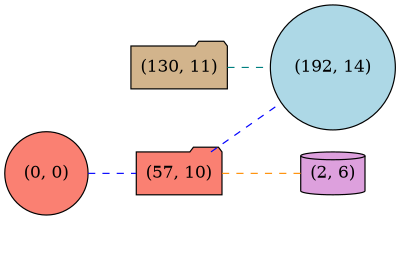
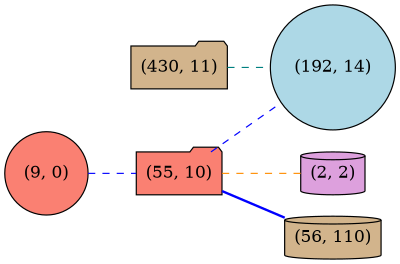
node "(130, 11)": label "(130, 11)" -> "(430, 11)"
node "(0, 0)": label "(0, 0)" -> "(9, 0)"
node "(57, 10)": label "(57, 10)" -> "(55, 10)"
node "(2, 6)": label "(2, 6)" -> "(2, 2)"
node "(56, 110)": added
